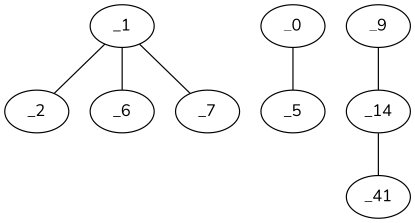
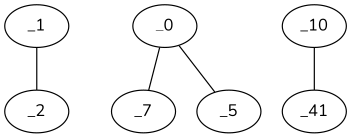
node "_9": removed
edge "_1" -- "_7": now "_0" -- "_7"
node "_6": removed
node "_14": label "_14" -> "_10"
